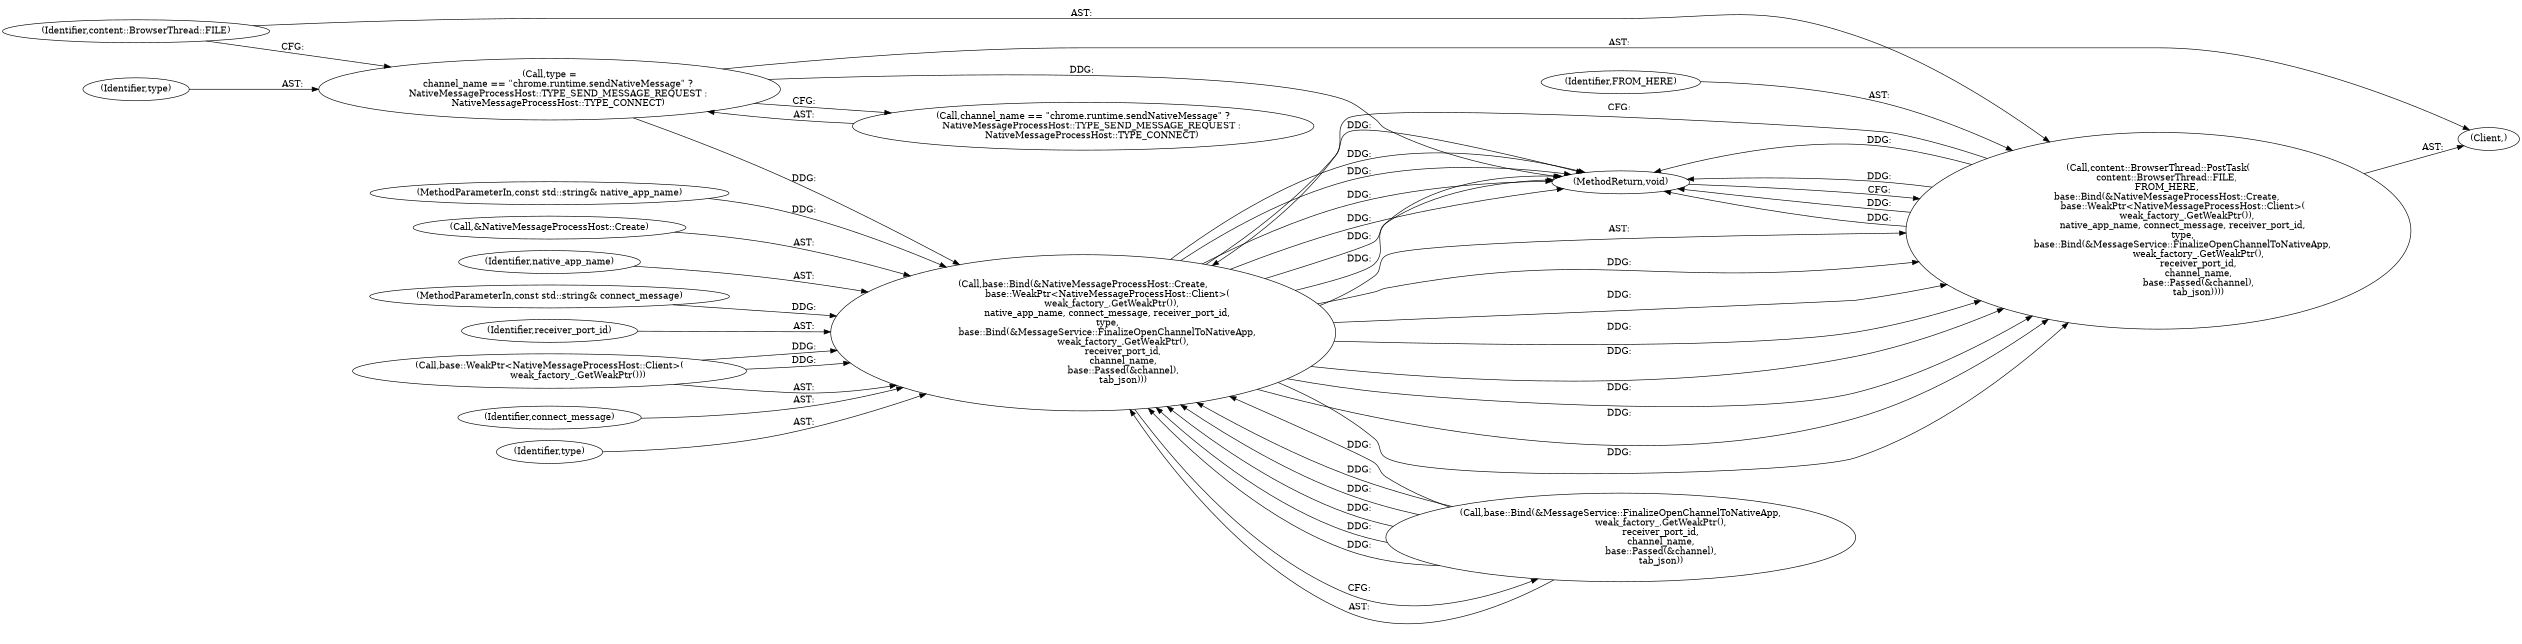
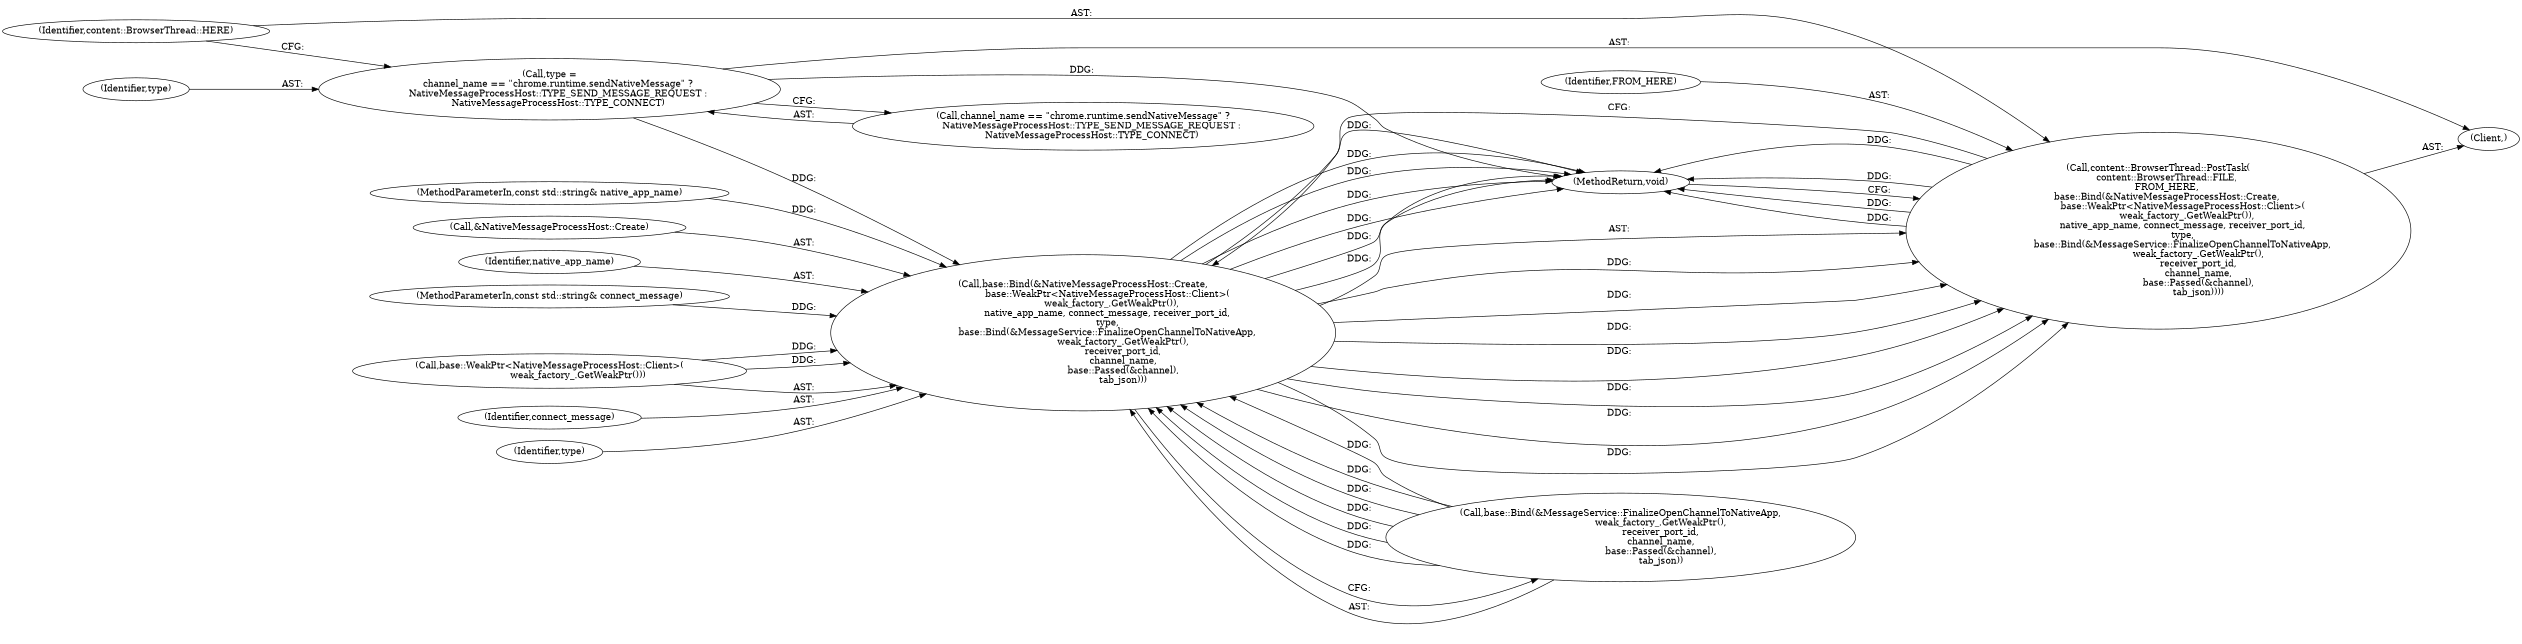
node "(Identifier,content::BrowserThread::FILE)": label "(Identifier,content::BrowserThread::FILE)" -> "(Identifier,content::BrowserThread::HERE)"
node "(Identifier,receiver_port_id)": removed
